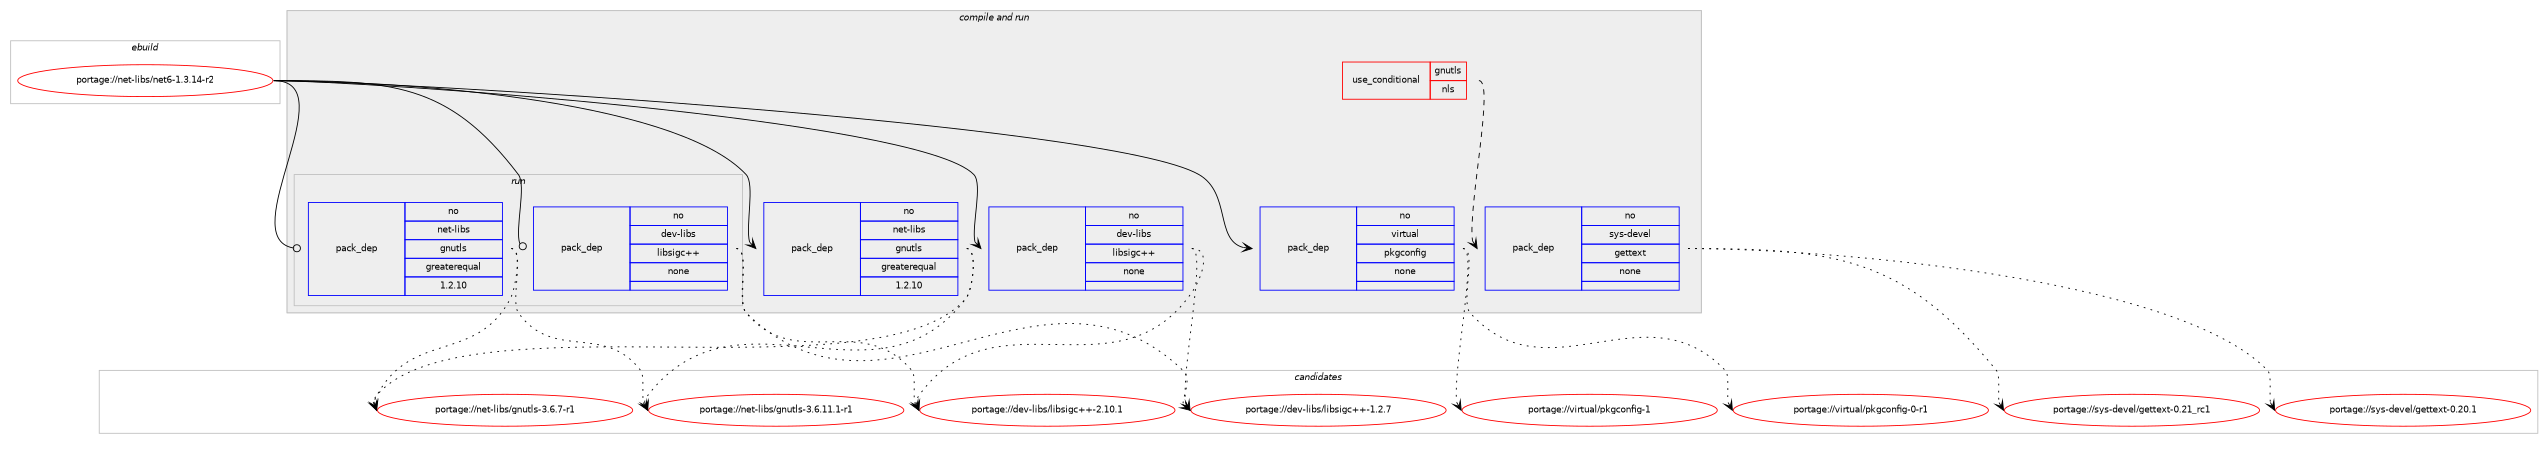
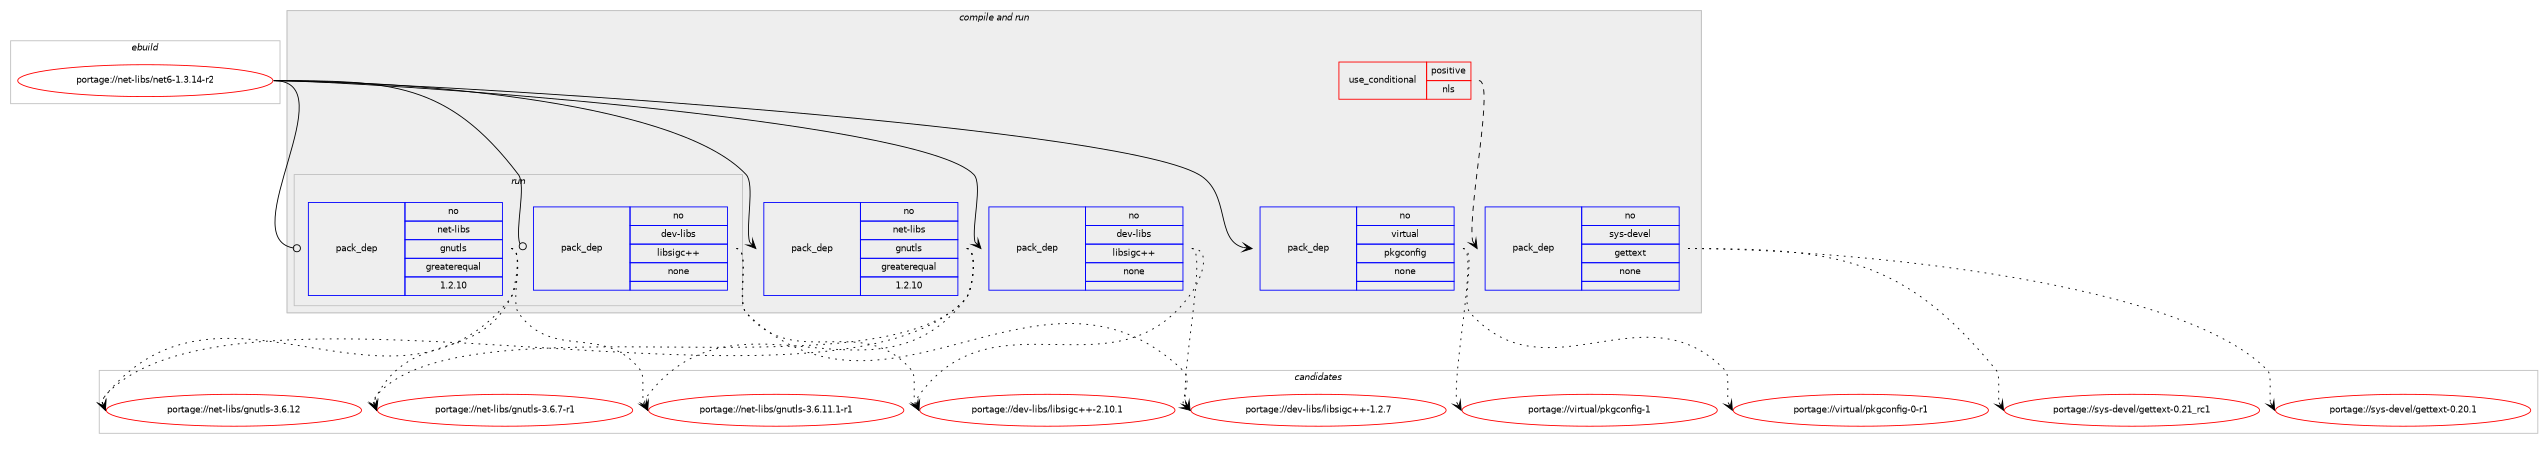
node "use_conditional": text "gnutls" -> "positive"
node "portage://net-libs/gnutls-3.6.12": added
